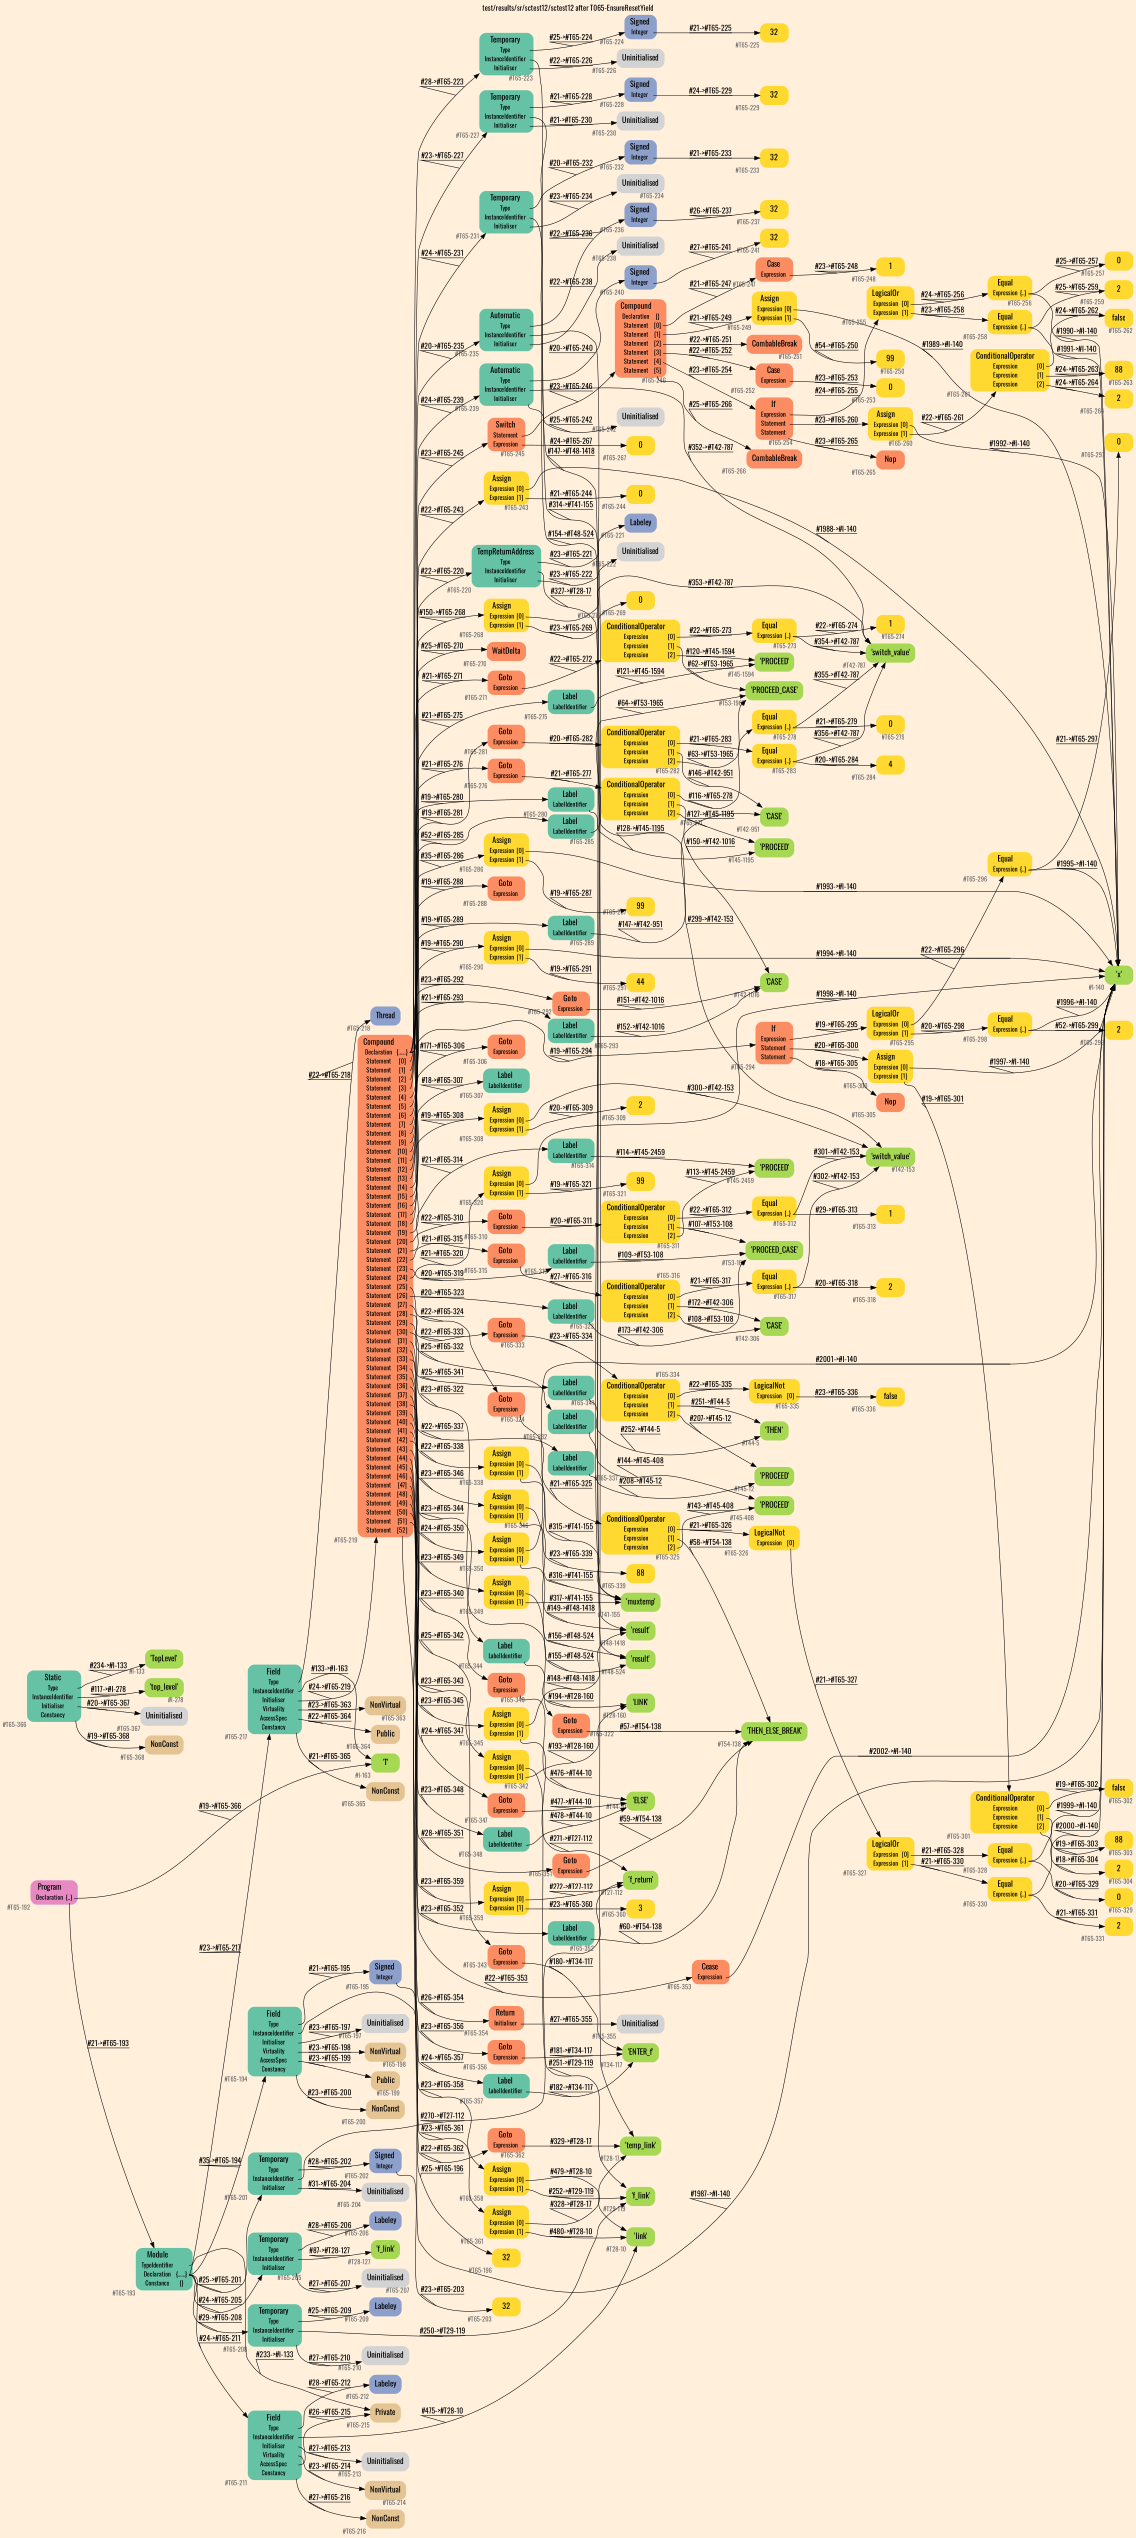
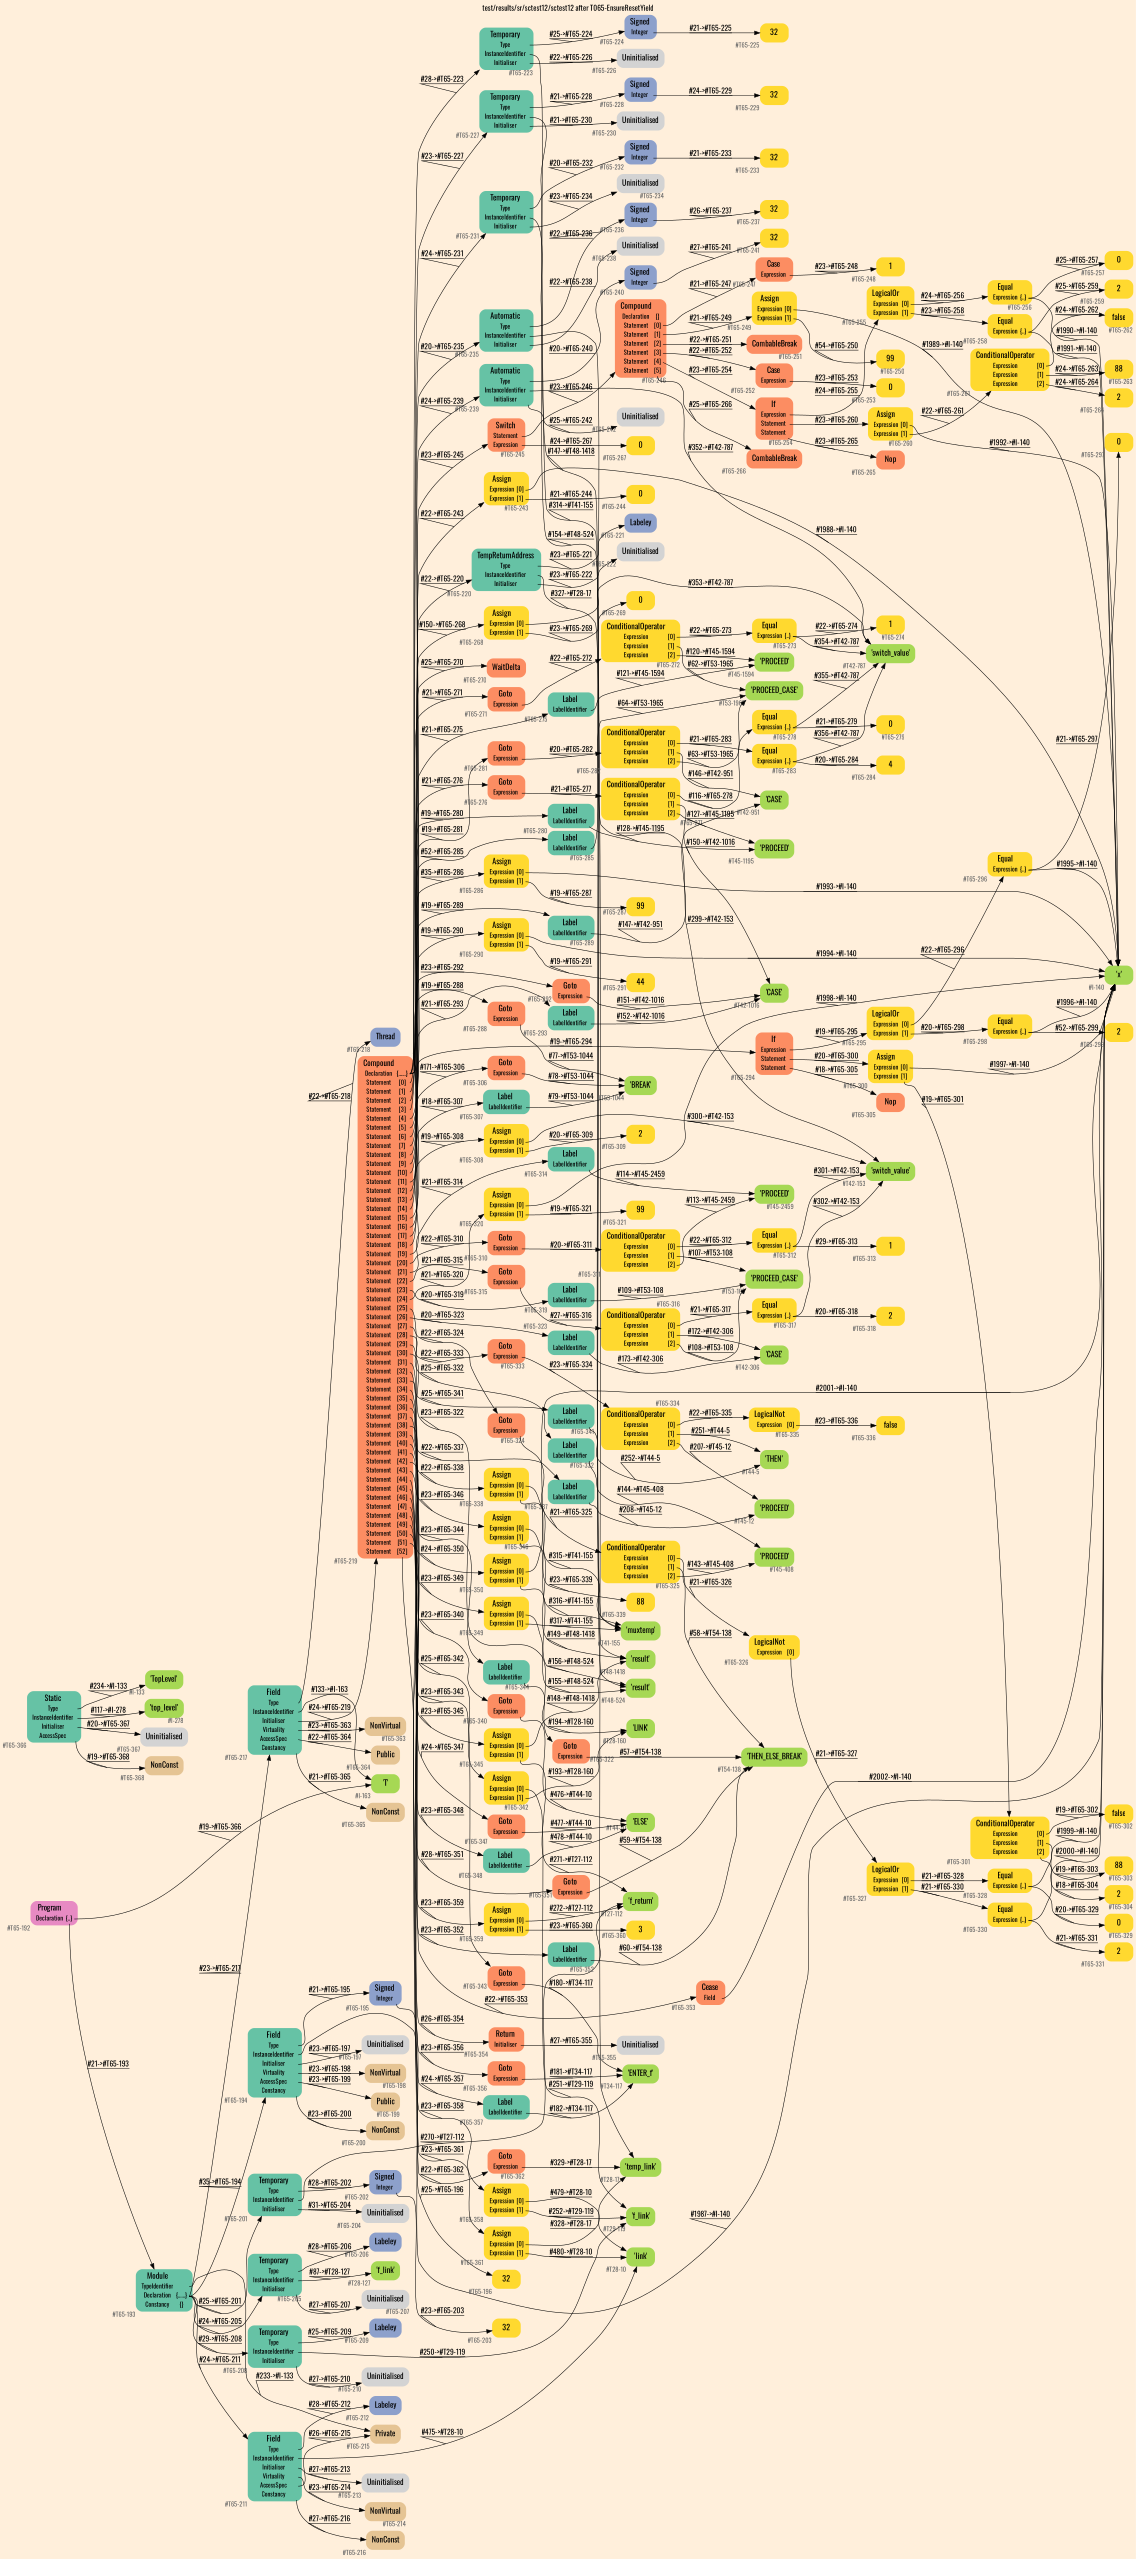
node "'BREAK'": added
node "Static": text "Constancy" -> "AccessSpec"
node "Cease": text "Expression" -> "Field"
